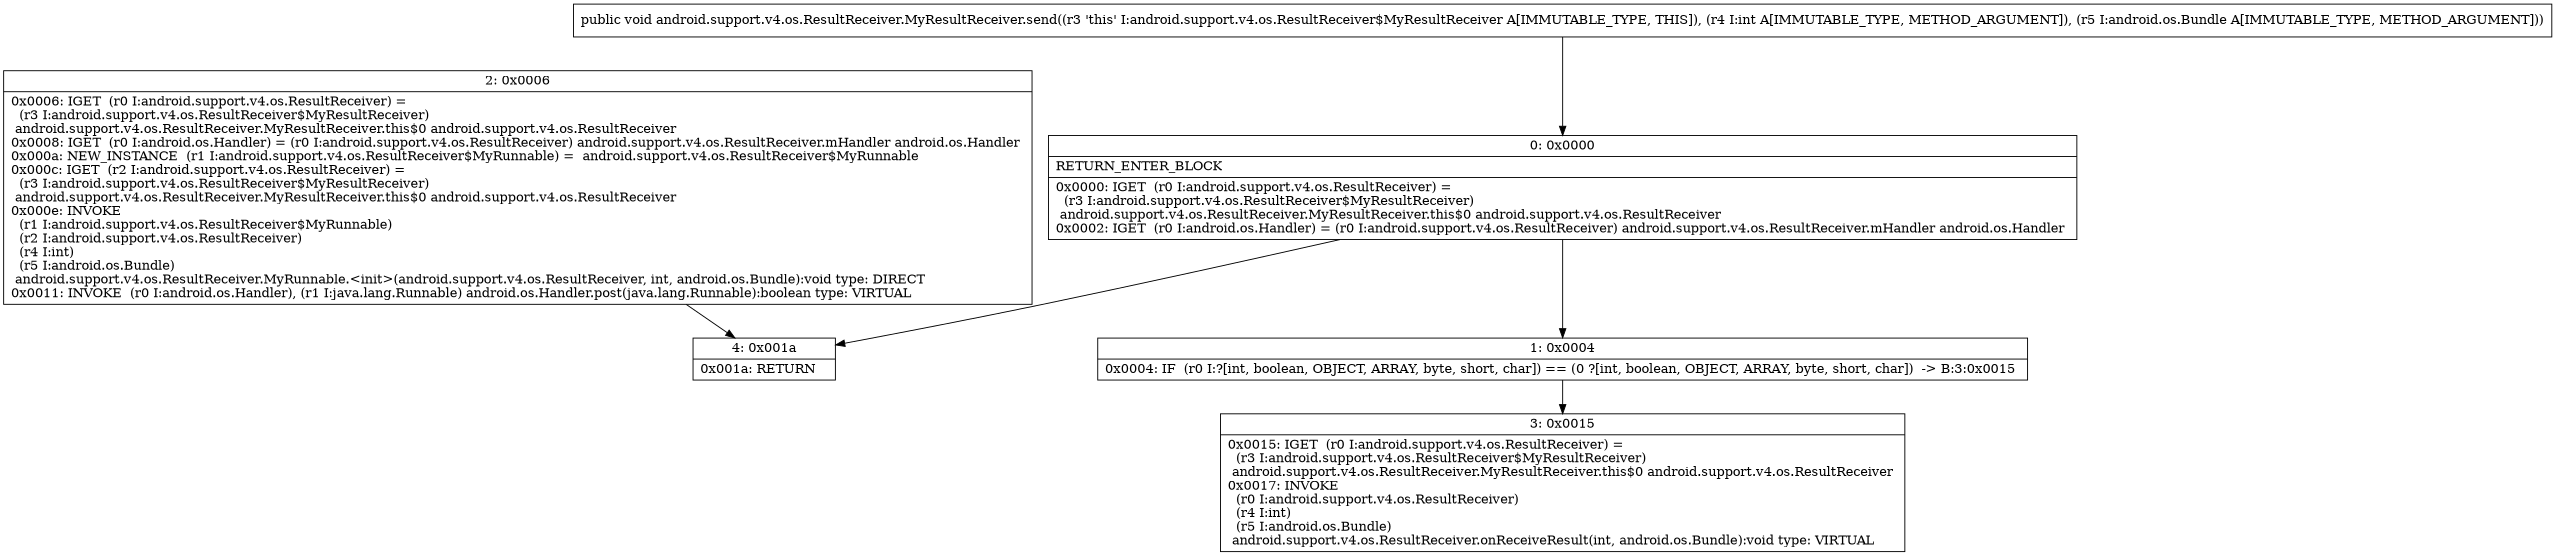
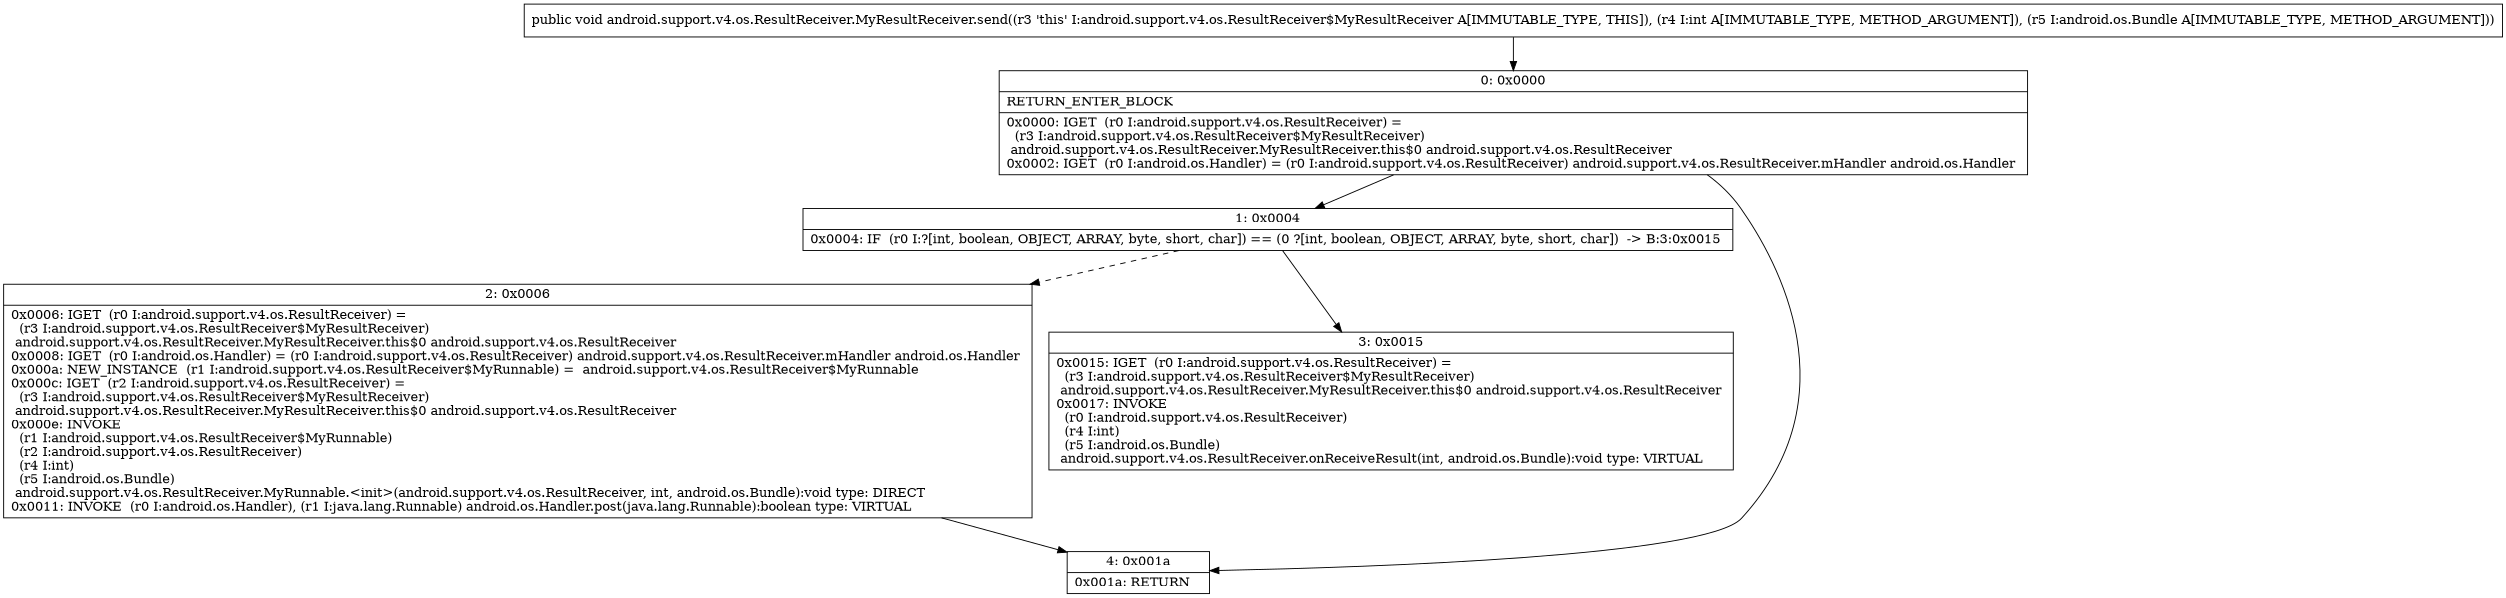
edge "1: 0x0004" -> "2: 0x0006": added
